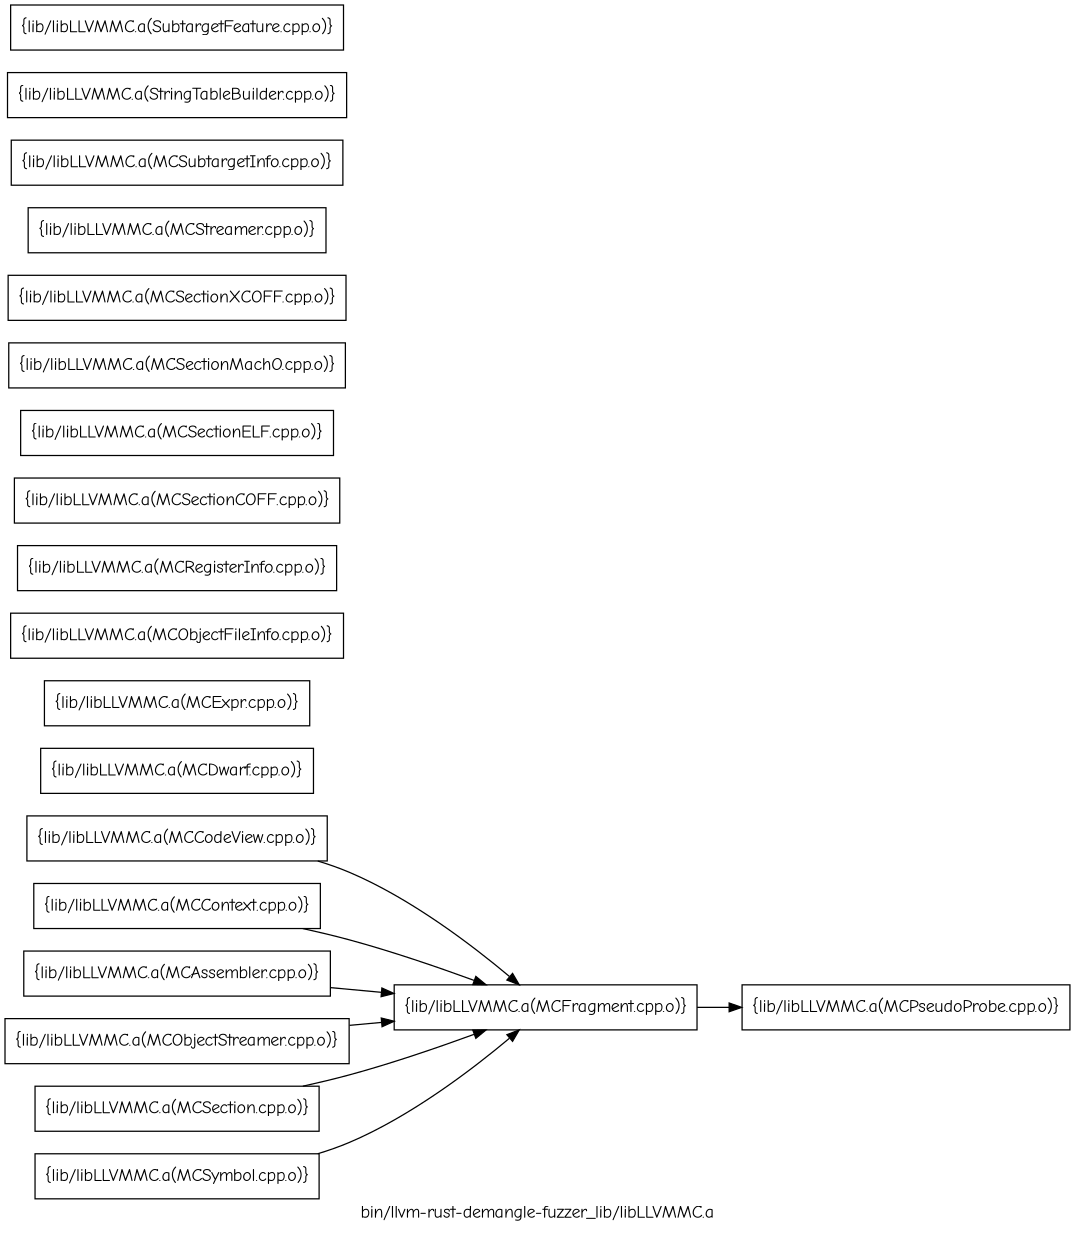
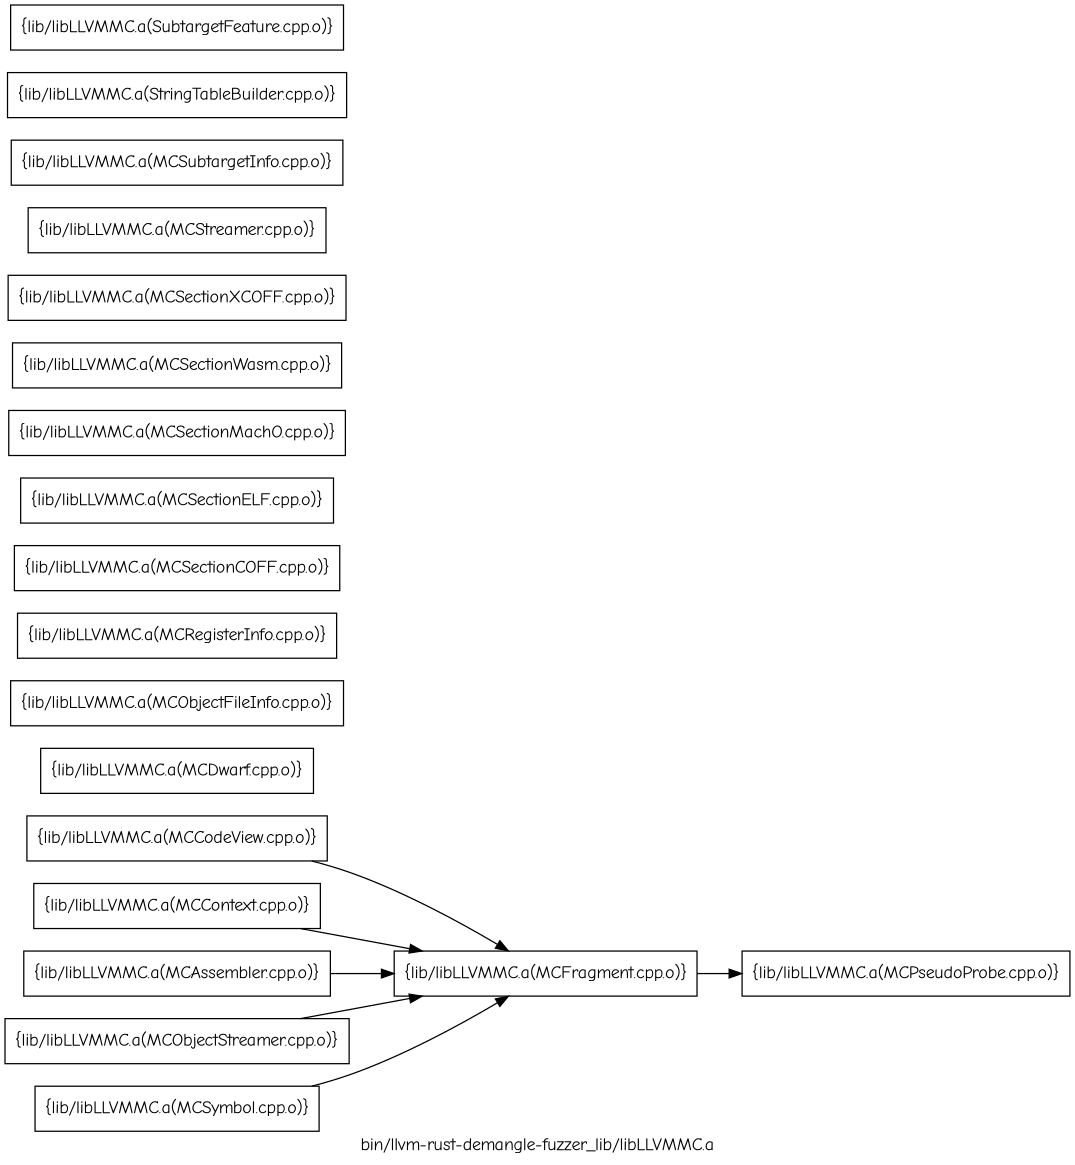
node "{lib/libLLVMMC.a(MCSectionWasm.cpp.o)}": added
node "{lib/libLLVMMC.a(MCExpr.cpp.o)}": removed
node "{lib/libLLVMMC.a(MCSection.cpp.o)}": removed
